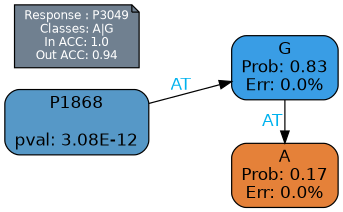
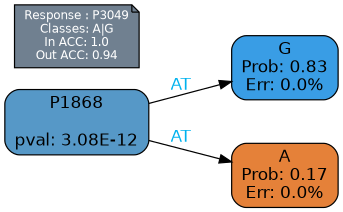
edge "G Prob: 0.83 Err: 0.0%" -> "A Prob: 0.17 Err: 0.0%": now "P1868 pval: 3.08E-12" -> "A Prob: 0.17 Err: 0.0%"
